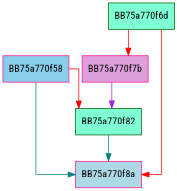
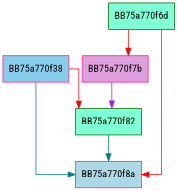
node "BB75a770f58": label "BB75a770f58" -> "BB75a770f38"
